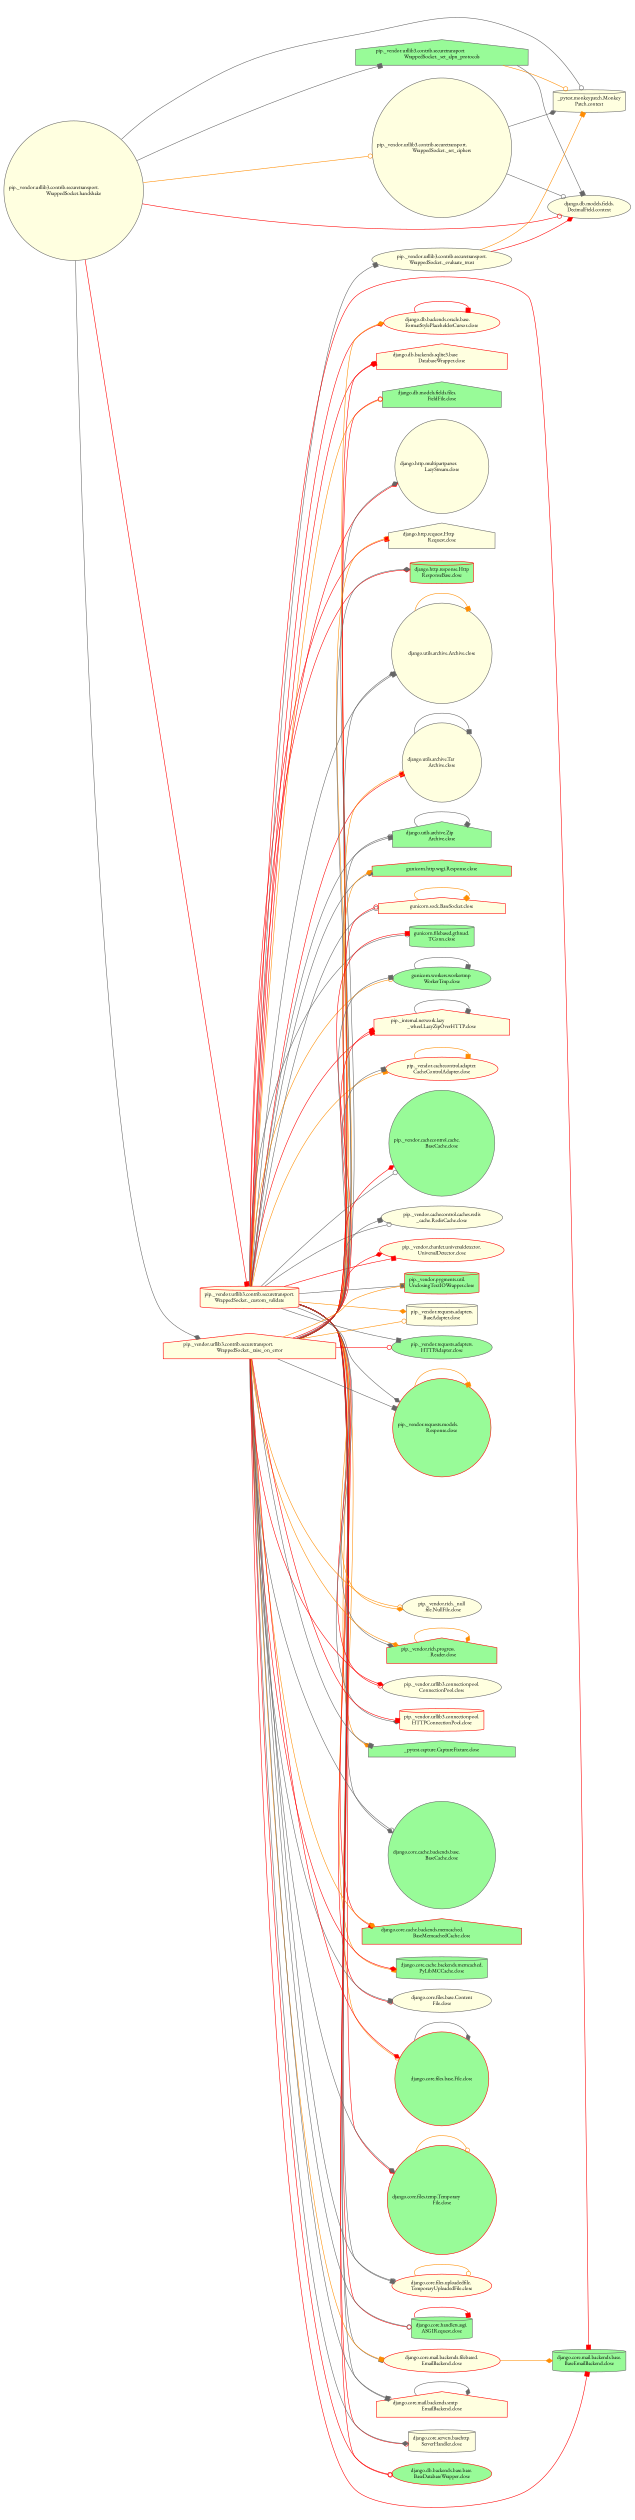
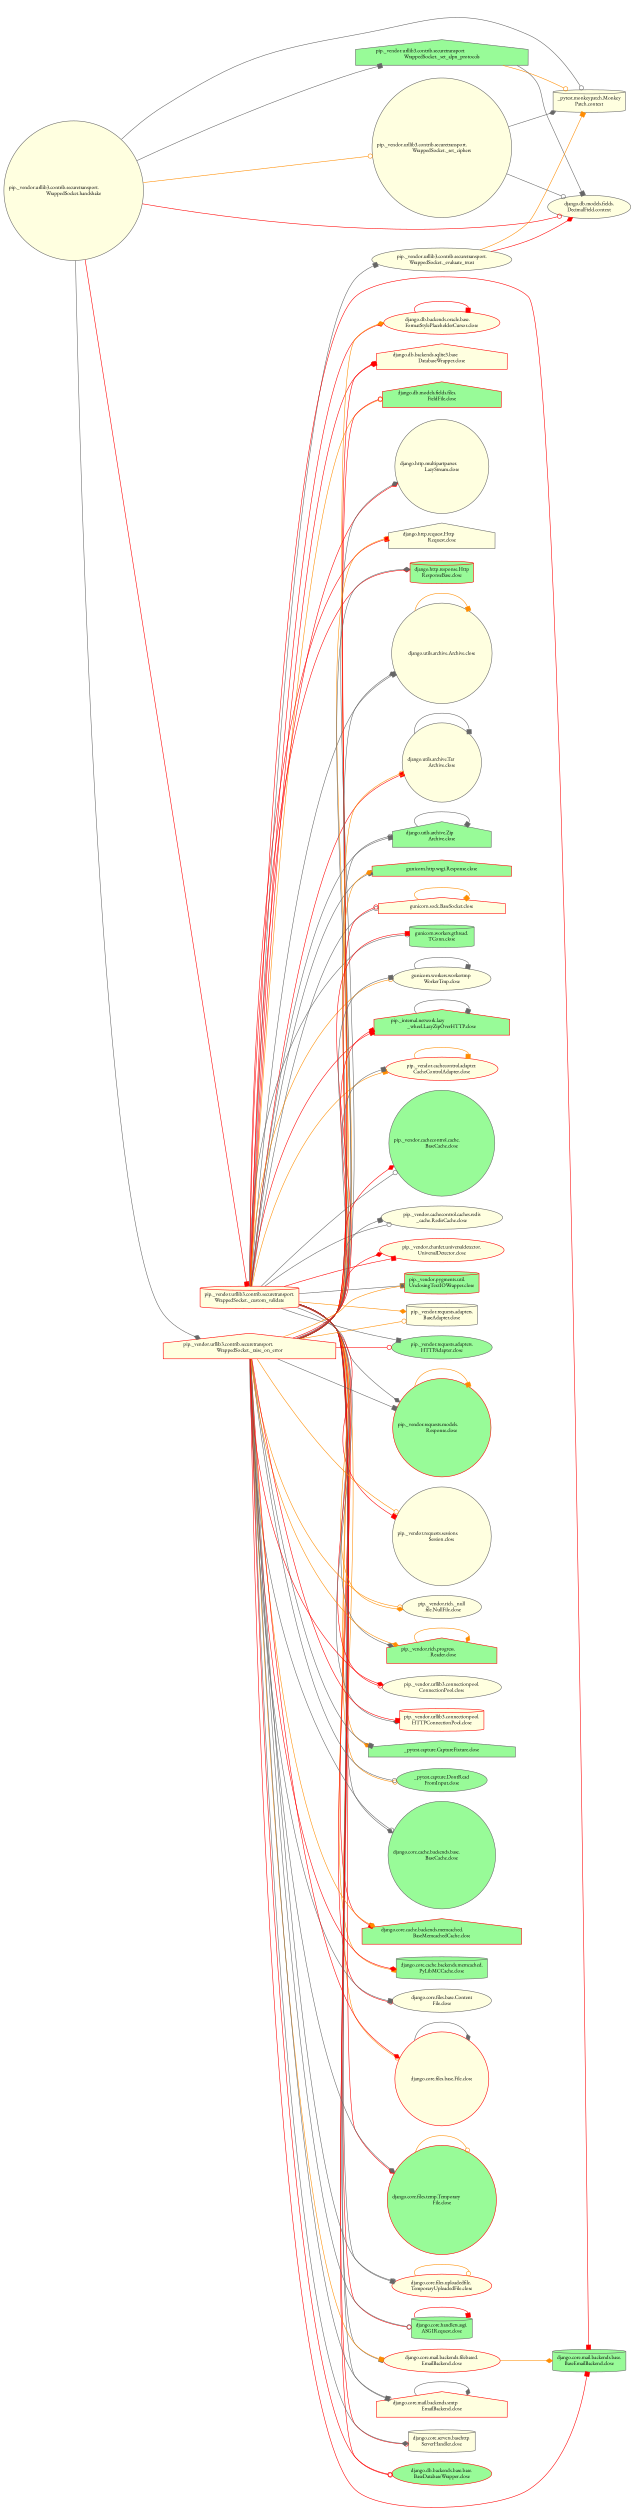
node "django.db.models.fields.files. FieldFile.close": color grey40 -> red
node "gunicorn.filebased.gthread. TConn.close": label "gunicorn.filebased.gthread. TConn.close" -> "gunicorn.workers.gthread. TConn.close"
node "gunicorn.workers.workertmp. WorkerTmp.close": fillcolor palegreen -> lightyellow
node "pip._internal.network.lazy _wheel.LazyZipOverHTTP.close": fillcolor lightyellow -> palegreen
node "pip._vendor.requests.sessions. Session.close": added
node "_pytest.capture.DontRead FromInput.close": added
node "django.core.files.base.File.close": fillcolor palegreen -> lightyellow
